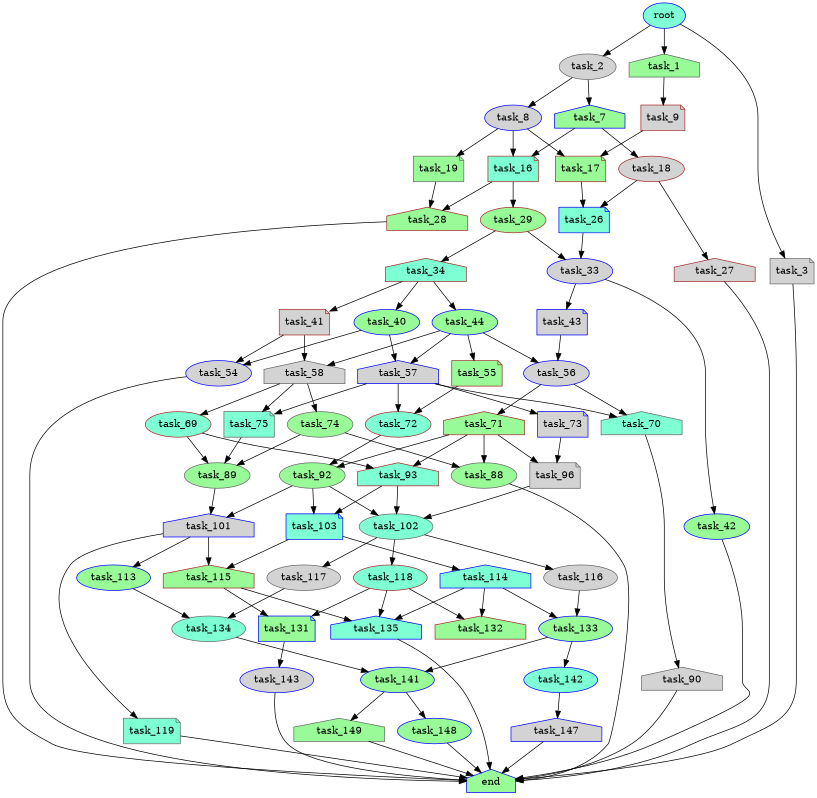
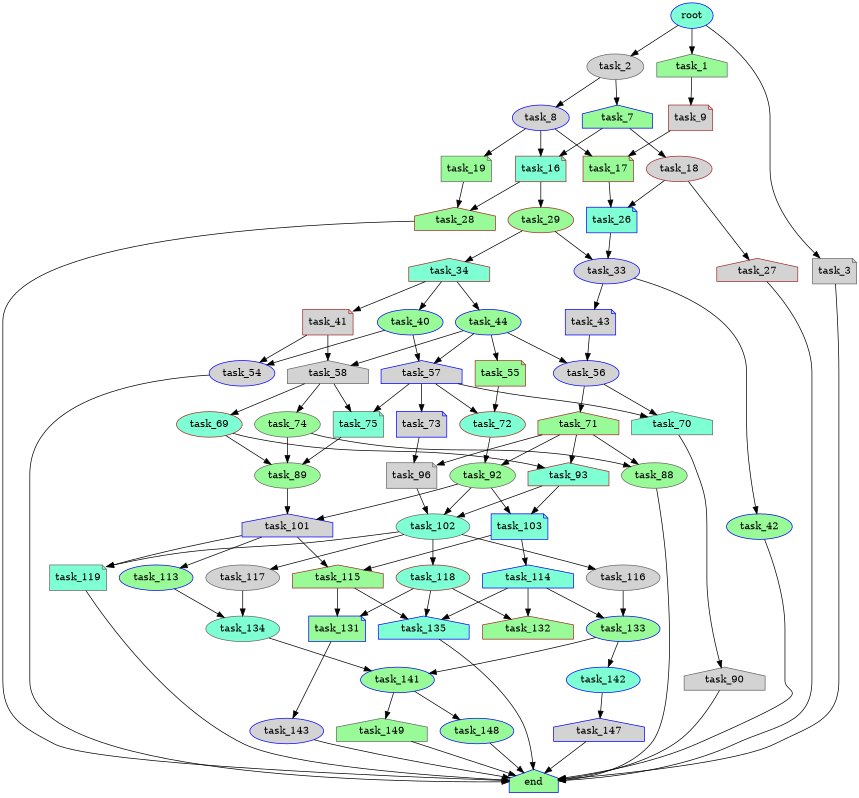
edge "task_102" -> "task_119": added
